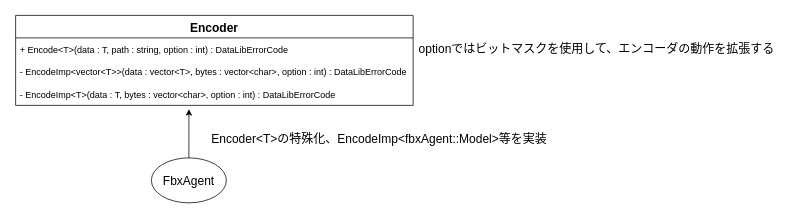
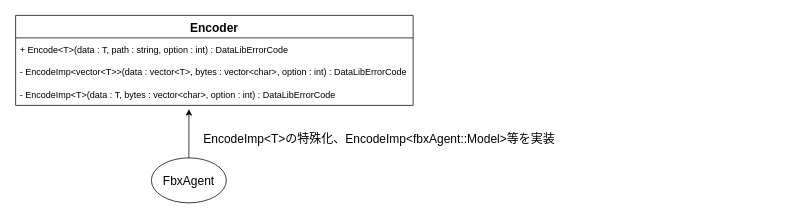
node "optionではビットマスクを使用して、エンコーダの動作を拡張する": removed
node "Encoder<T>の特殊化、EncodeImp<fbxAgent::Model>等を実装": label "Encoder<T>の特殊化、EncodeImp<fbxAgent::Model>等を実装" -> "EncodeImp<T>の特殊化、EncodeImp<fbxAgent::Model>等を実装"
